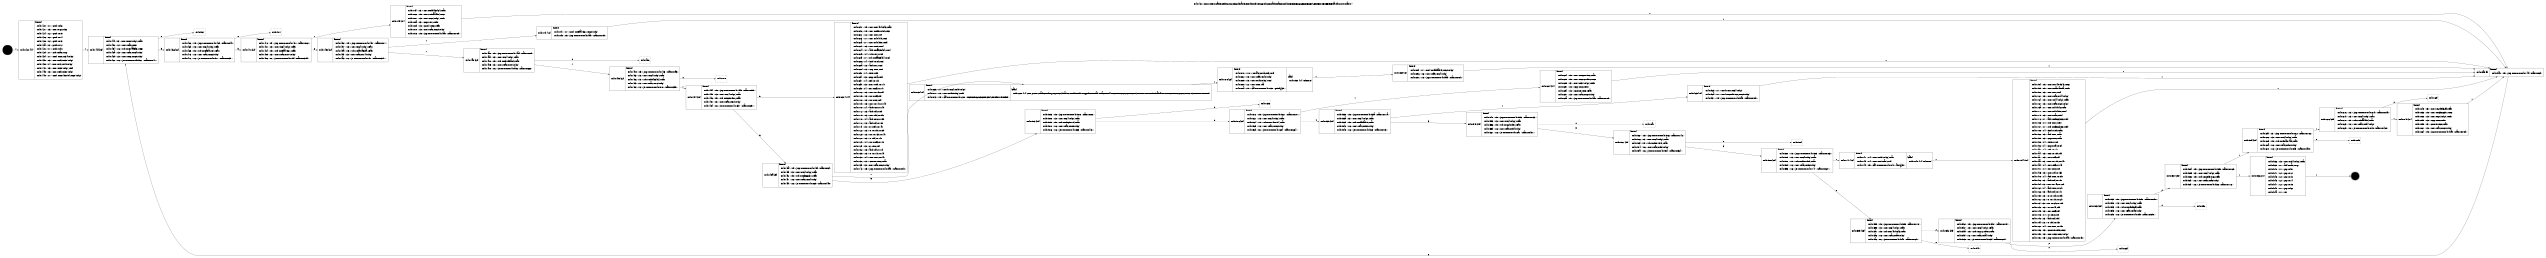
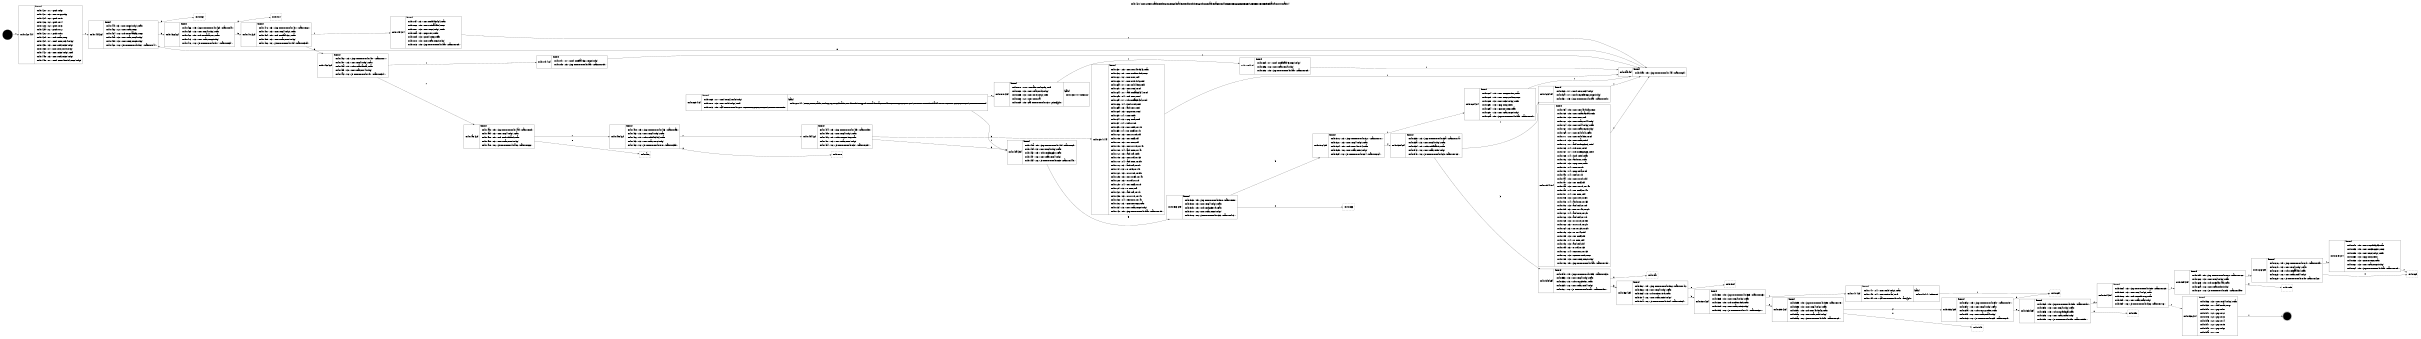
edge "0x40184e [27]" -> "0x401bab [5]": now "0x40184e [27]" -> "0x40162f"
edge "0x4014ea [25]" -> "0x401869 [15]": reversed
edge "0x401747 [13]" -> "0x401754 [157]": now "0x401747 [13]" -> "0x40169f"
